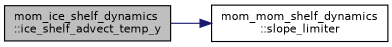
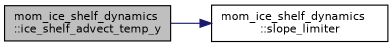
node "mom_mom_shelf_dynamics ::slope_limiter": label "mom_mom_shelf_dynamics ::slope_limiter" -> "mom_ice_shelf_dynamics ::slope_limiter"
